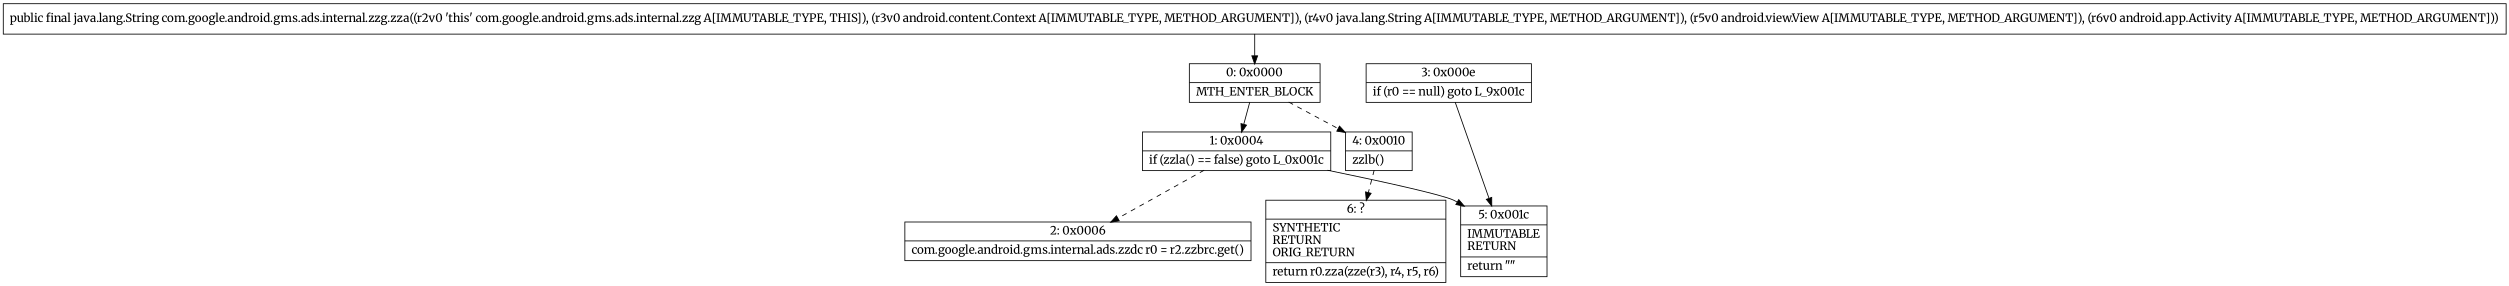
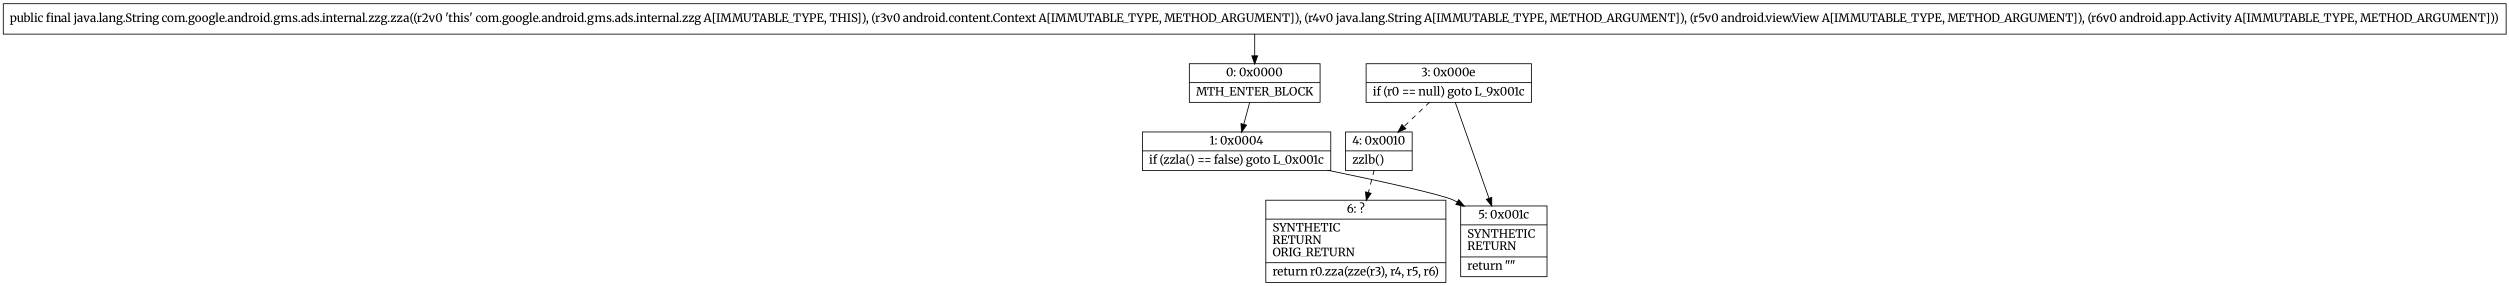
edge "0: 0x0000" -> "4: 0x0010": now "3: 0x000e" -> "4: 0x0010"
node "5: 0x001c": text "IMMUTABLE" -> "SYNTHETIC"
node "2: 0x0006": removed
